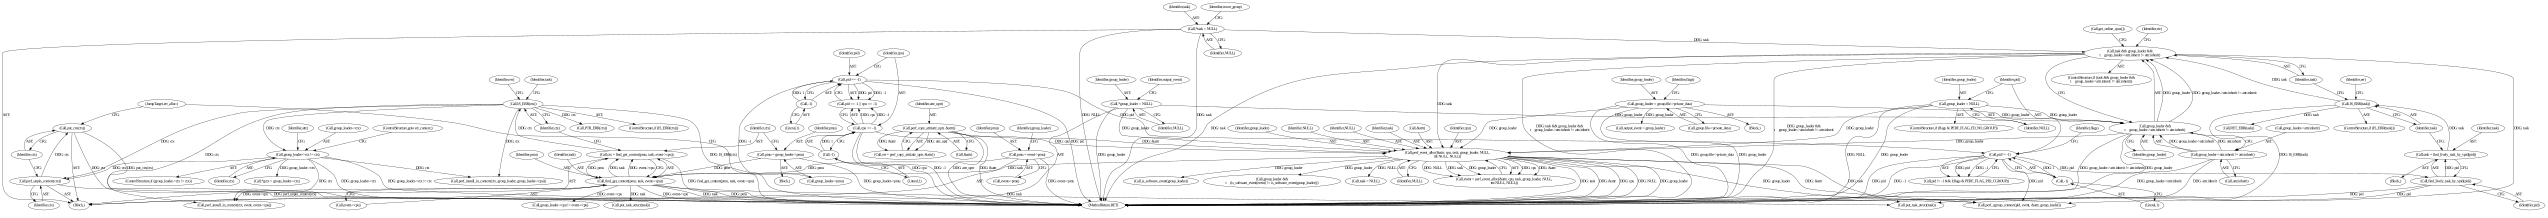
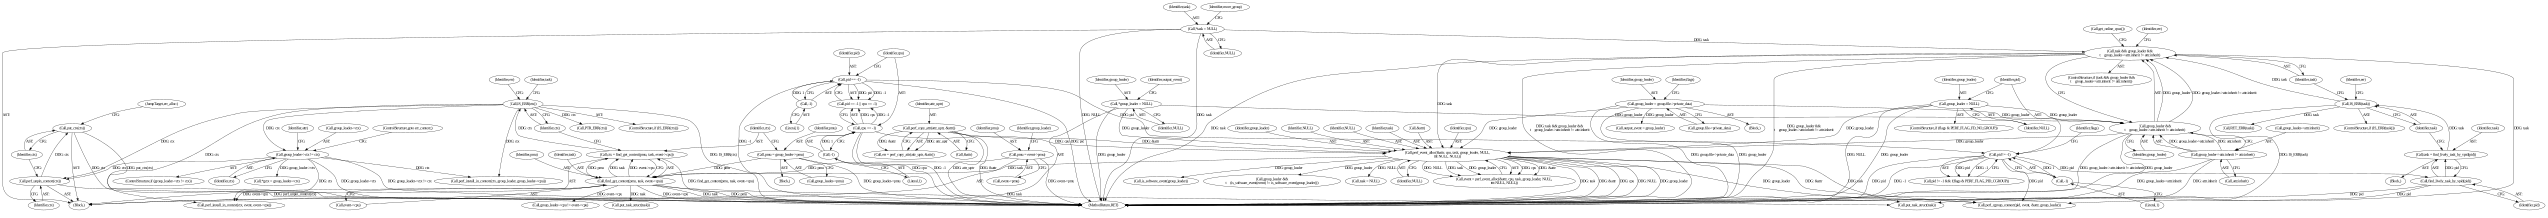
edge "(JumpTarget,err_alloc:)" -> "(Call,group_leader->pmu)": now "(Call,pmu = group_leader->pmu)" -> "(Call,group_leader->pmu)"
